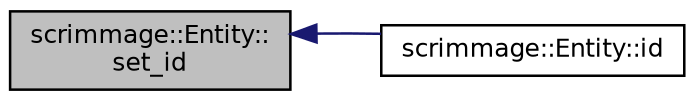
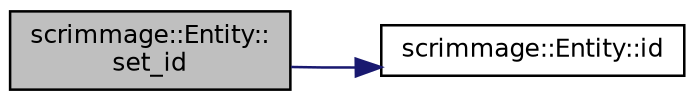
edge "scrimmage::Entity::id" -> "scrimmage::Entity:: set_id": reversed
